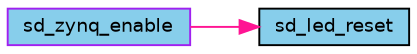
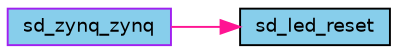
node "sd_zynq_enable": label "sd_zynq_enable" -> "sd_zynq_zynq"
